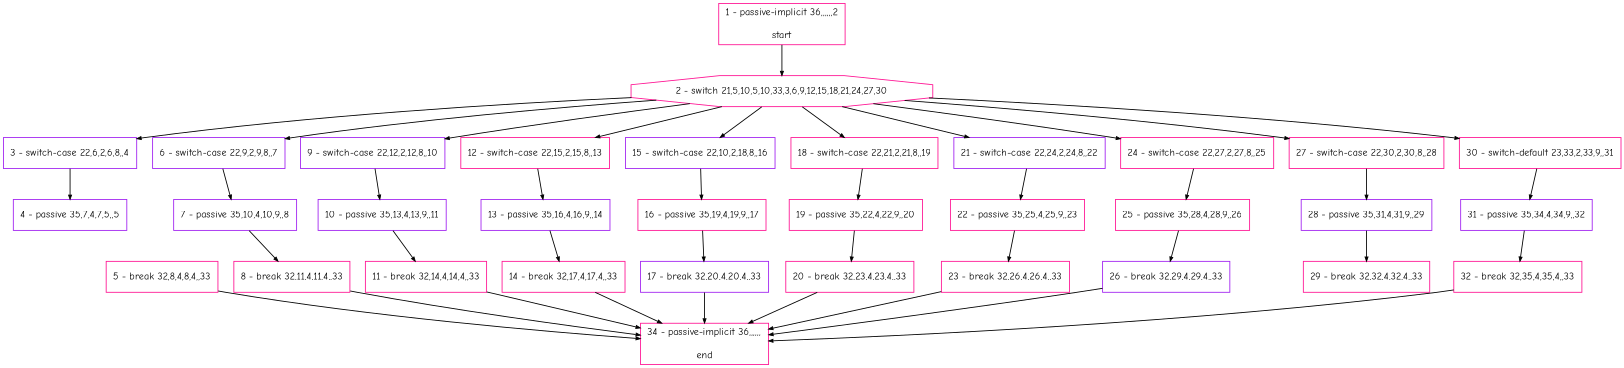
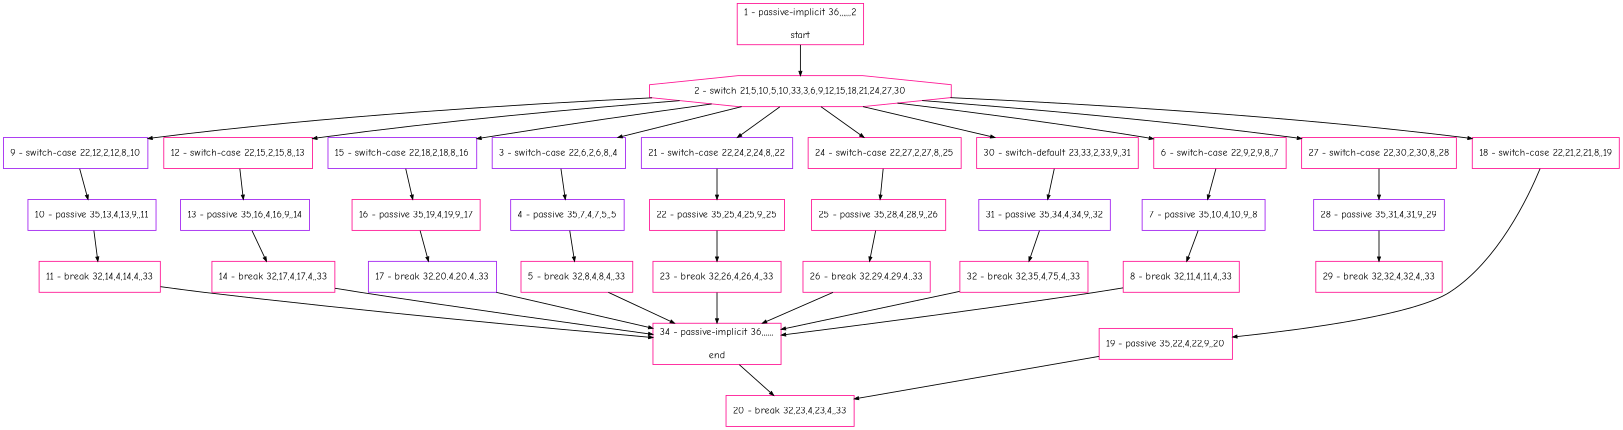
node "6 - switch-case 22,9,2,9,8,,7": color purple -> deeppink
node "15 - switch-case 22,10,2,18,8,,16": label "15 - switch-case 22,10,2,18,8,,16" -> "15 - switch-case 22,18,2,18,8,,16"
node "22 - passive 35,25,4,25,9,,23": label "22 - passive 35,25,4,25,9,,23" -> "22 - passive 35,25,4,25,9,,25"
edge "4 - passive 35,7,4,7,5,,5" -> "5 - break 32,8,4,8,4,,33": added
node "26 - break 32,29,4,29,4,,33": color purple -> deeppink
node "32 - break 32,35,4,35,4,,33": label "32 - break 32,35,4,35,4,,33" -> "32 - break 32,35,4,75,4,,33"
edge "20 - break 32,23,4,23,4,,33" -> "34 - passive-implicit 36,,,,,, end": reversed
